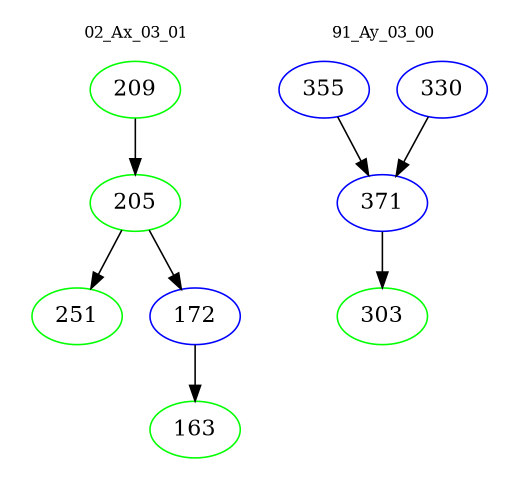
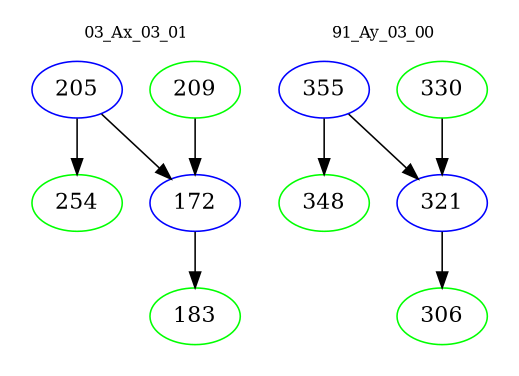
cluster "02_Ax_03_01": label "02_Ax_03_01" -> "03_Ax_03_01"
node "330": color blue -> green
edge "209" -> "205": now "209" -> "172"
node "205": color green -> blue
node "348": added
node "371": label "371" -> "321"
node "251": label "251" -> "254"
node "303": label "303" -> "306"
node "163": label "163" -> "183"
